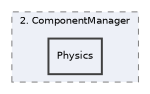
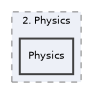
cluster "2. ComponentManager": label "2. ComponentManager" -> "2. Physics"
